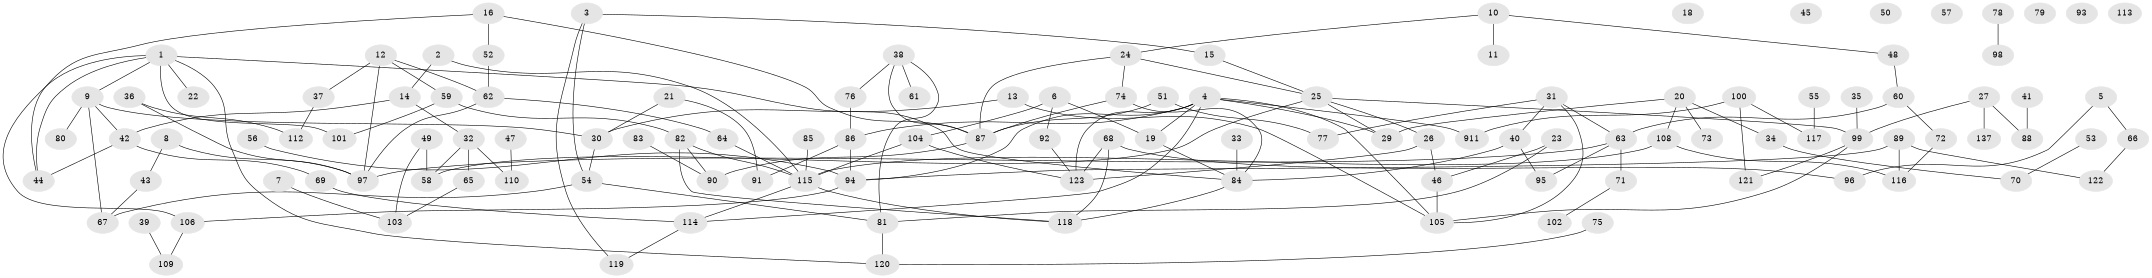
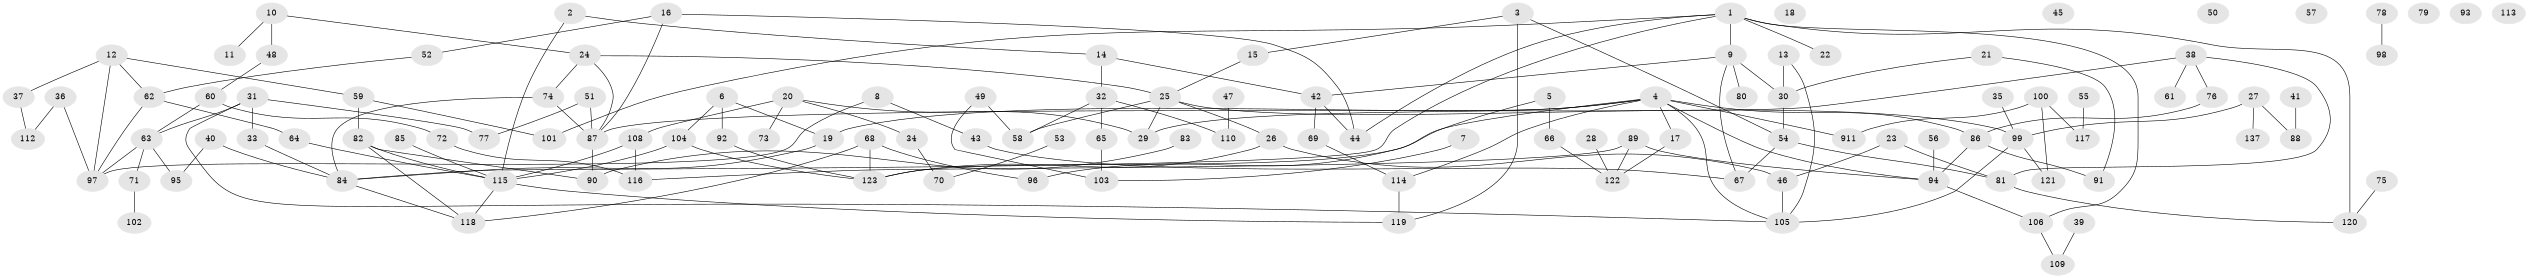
edge "31" -- "40": now "31" -- "33"
node "28": added
node "17": added
edge "115" -- "114": now "115" -- "119"
